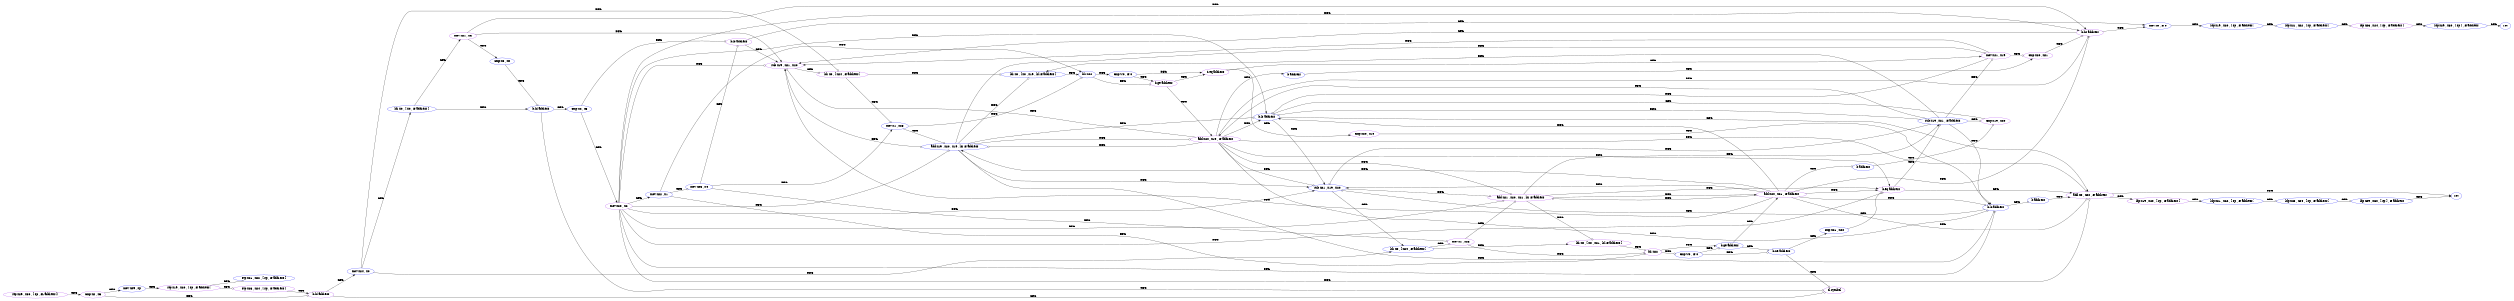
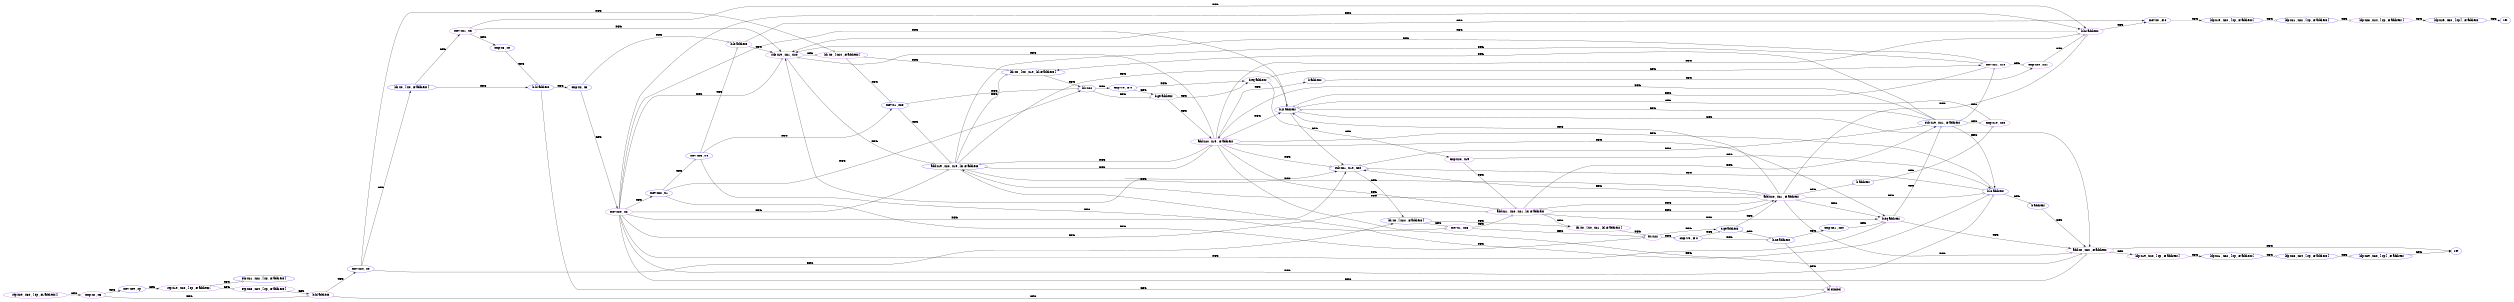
edge "sub x21 , x19 , x20" -> "add x21 , x20 , x21 , lsr # address": now "cmp x20 , x19" -> "add x21 , x20 , x21 , lsr # address"
